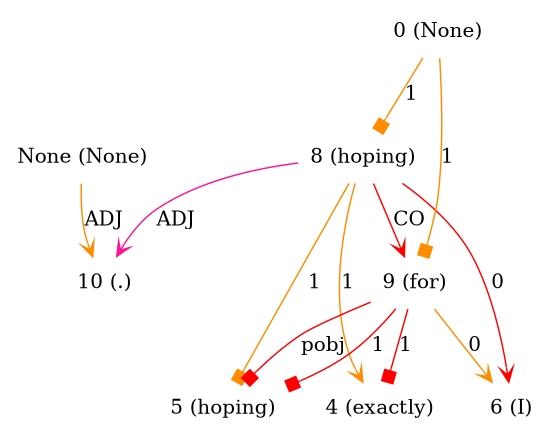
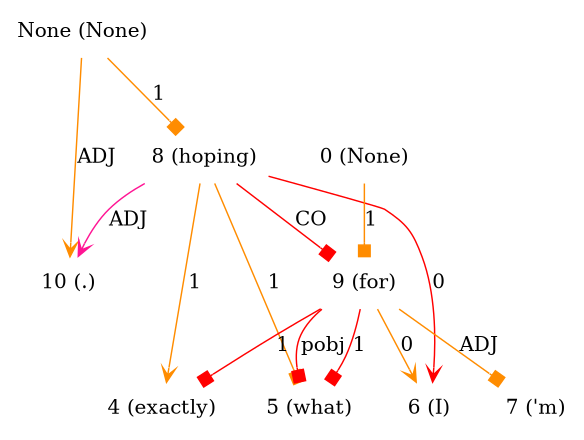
edge "0 (None)" -> "8 (hoping)": now "None (None)" -> "8 (hoping)"
edge "8 (hoping)" -> "9 (for)": arrowhead vee -> box
node "5 (hoping)": label "5 (hoping)" -> "5 (what)"
node "7 ('m)": added
